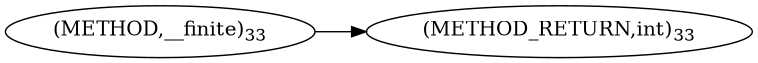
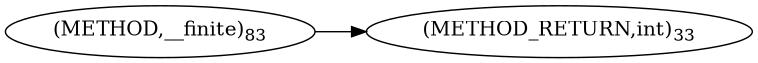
node "(METHOD,__finite)": text "33" -> "83"
